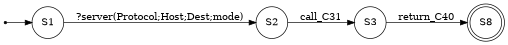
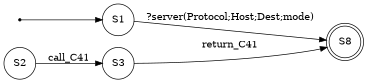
edge "S2" -> "S3": label "call_C31" -> "call_C41"
edge "S3" -> "S8": label "return_C40" -> "return_C41"
edge "S1" -> "S2": now "S1" -> "S8"
